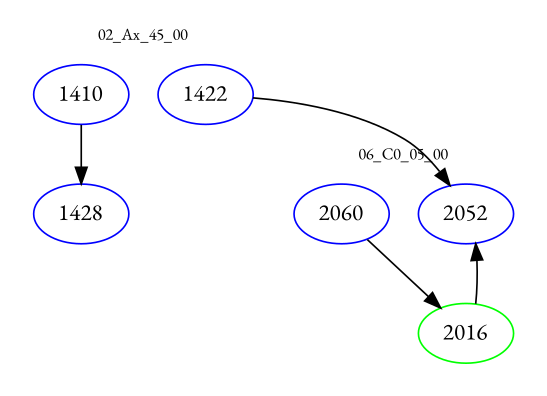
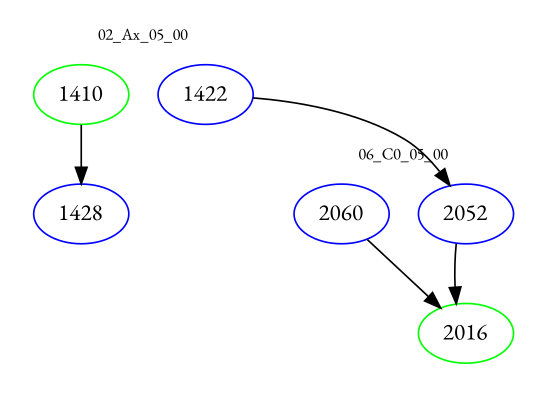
cluster "02_Ax_45_00": label "02_Ax_45_00" -> "02_Ax_05_00"
node "1410": color blue -> green
edge "2016" -> "2052": reversed
